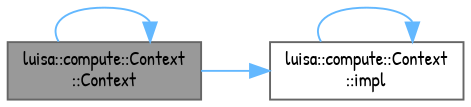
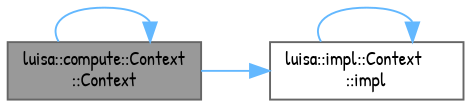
node "luisa::compute::Context ::impl": label "luisa::compute::Context ::impl" -> "luisa::impl::Context ::impl"
